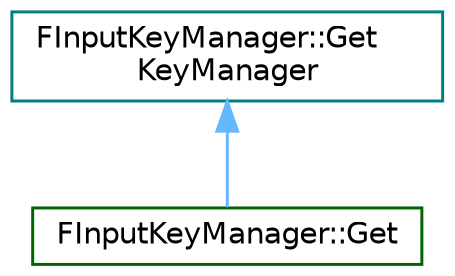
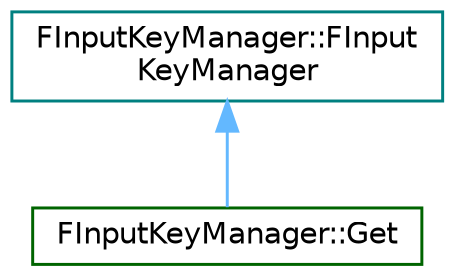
node "FInputKeyManager::Get KeyManager": label "FInputKeyManager::Get KeyManager" -> "FInputKeyManager::FInput KeyManager"
